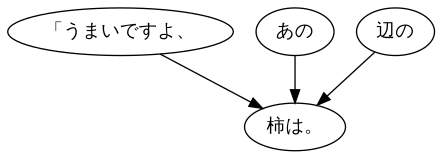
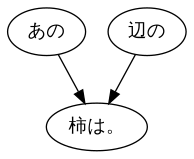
node "「うまいですよ、": removed
